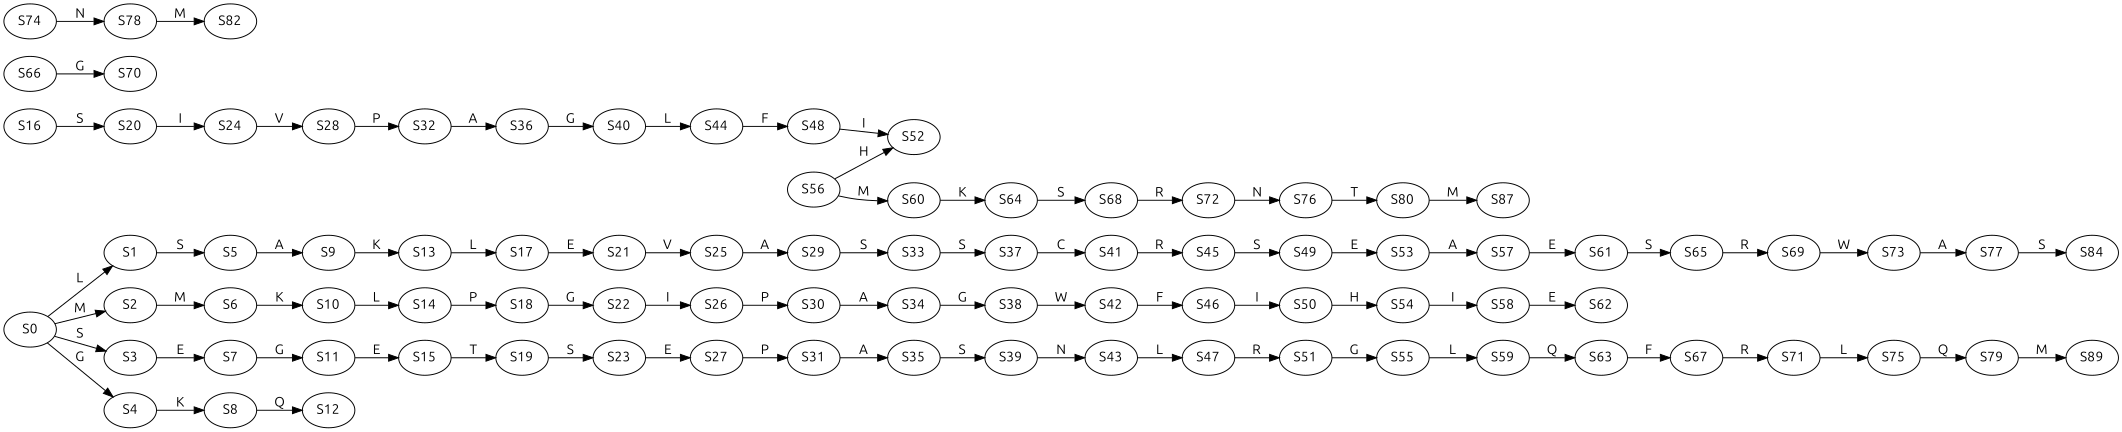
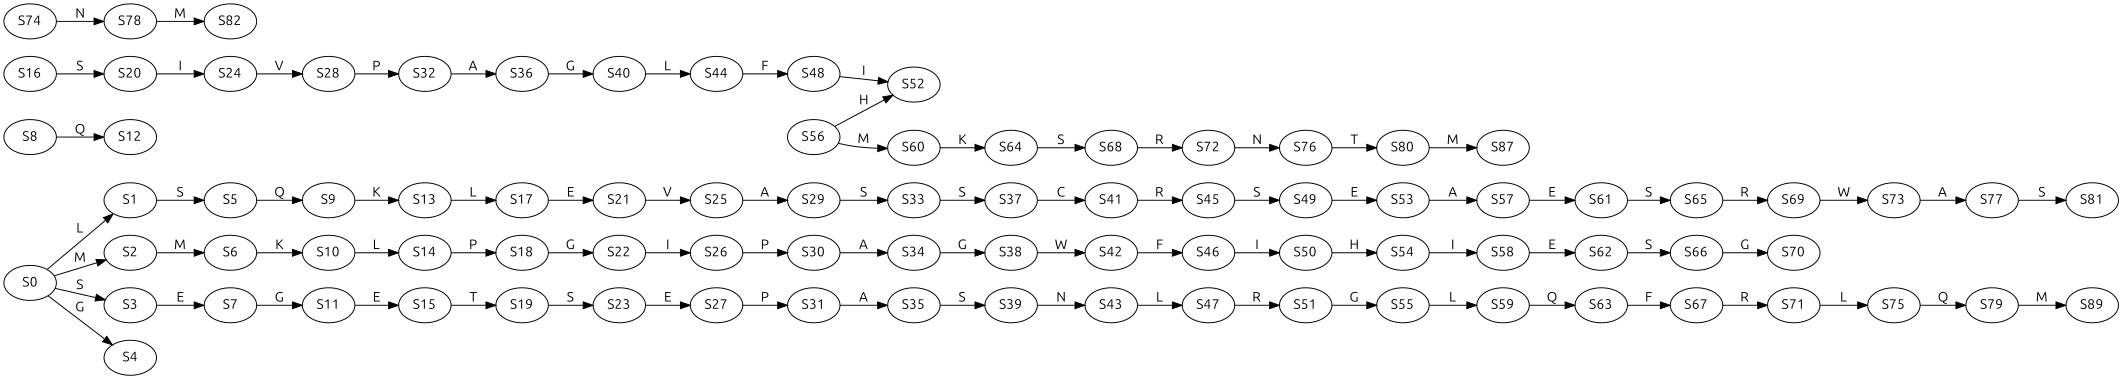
edge "S5" -> "S9": label "A" -> "Q"
edge "S62" -> "S66": added, label "S"
node "S84": label "S84" -> "S81"
edge "S4" -> "S8": removed, label "K"
